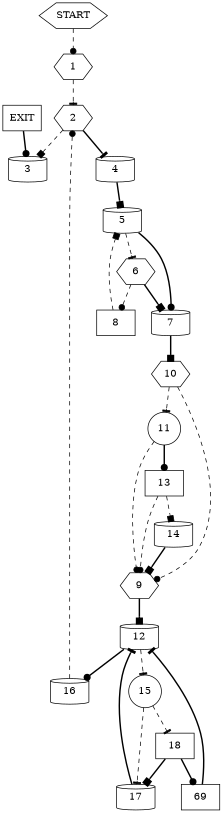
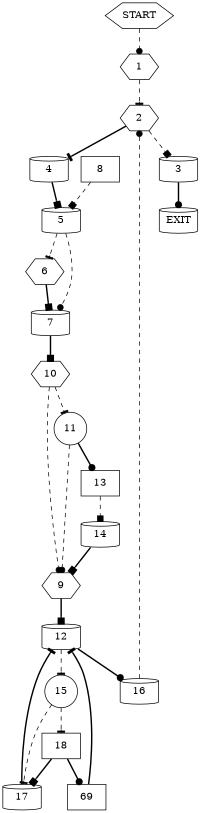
node "EXIT": shape box -> cylinder
edge "EXIT" -> "3": reversed
edge "5" -> "7": style bold -> dashed
edge "6" -> "8": removed
edge "13" -> "9": removed
